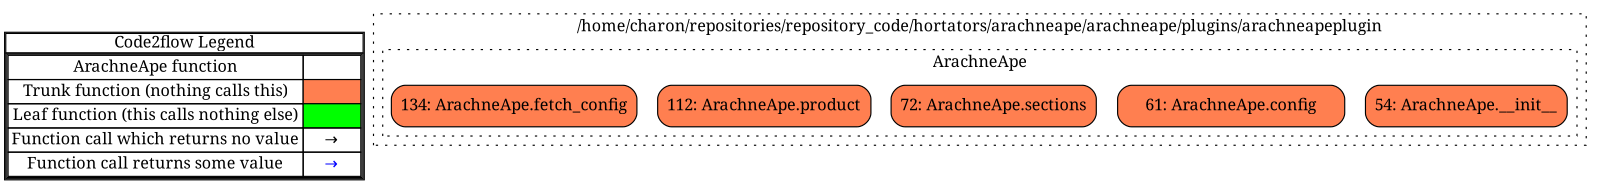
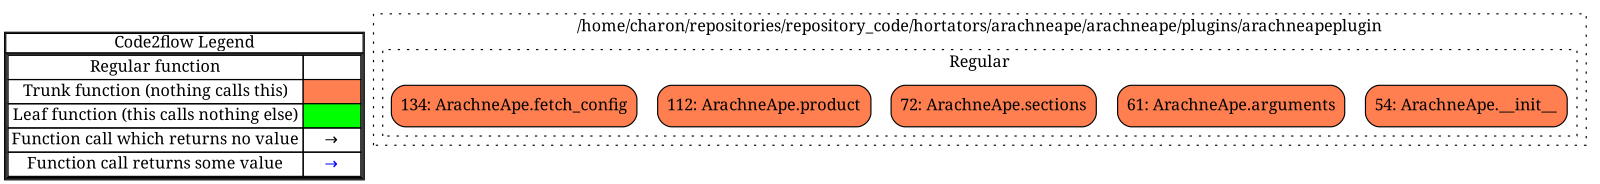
cluster "ArachneApe": label "ArachneApe" -> "Regular"
node "Code2flow Legend": text "ArachneApe function" -> "Regular function"
node "61: ArachneApe.config": label "61: ArachneApe.config" -> "61: ArachneApe.arguments"
